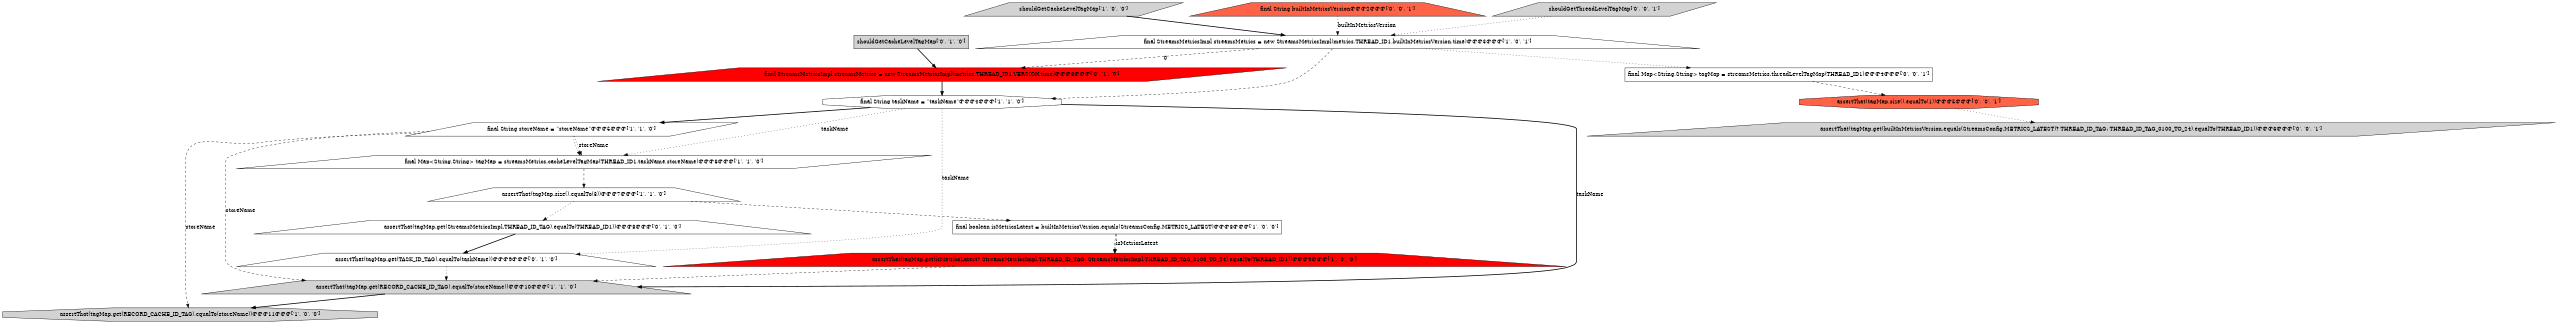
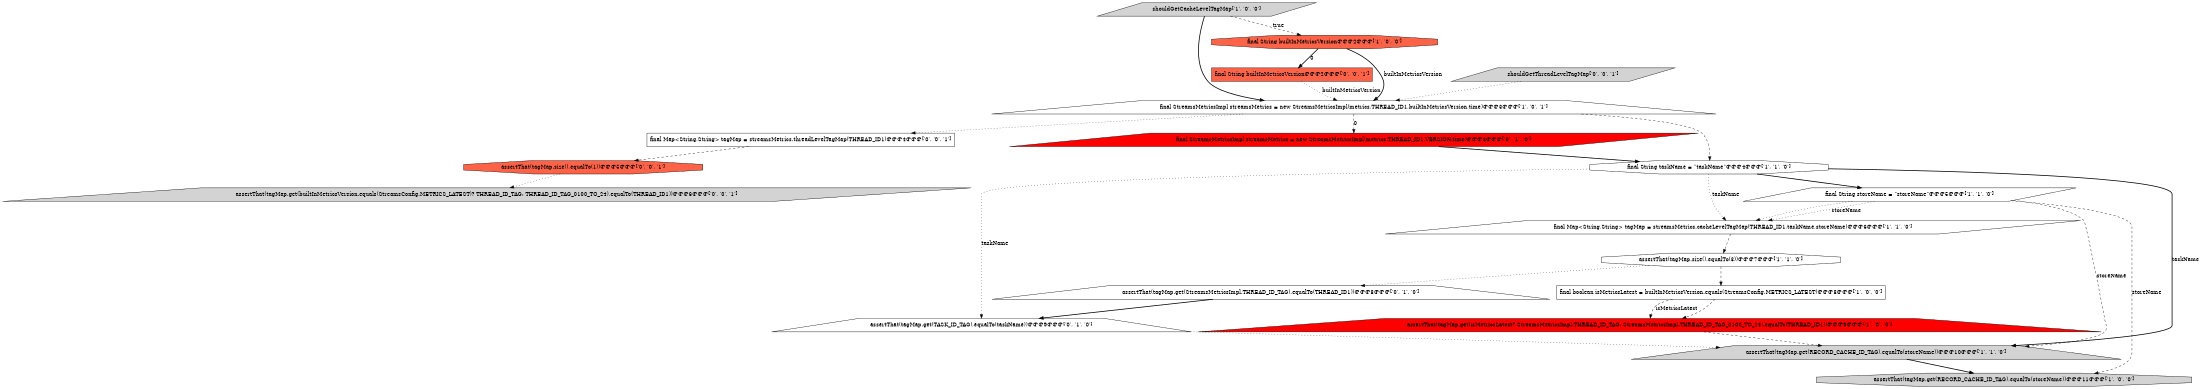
node "final String builtInMetricsVersion@@@2@@@['0', '0', '1']": shape trapezium -> box
node "shouldGetCacheLevelTagMap['0', '1', '0']": removed
node "final String builtInMetricsVersion@@@2@@@['1', '0', '0']": added
node "assertThat(tagMap.size(),equalTo(3))@@@7@@@['1', '1', '0']": shape trapezium -> octagon
